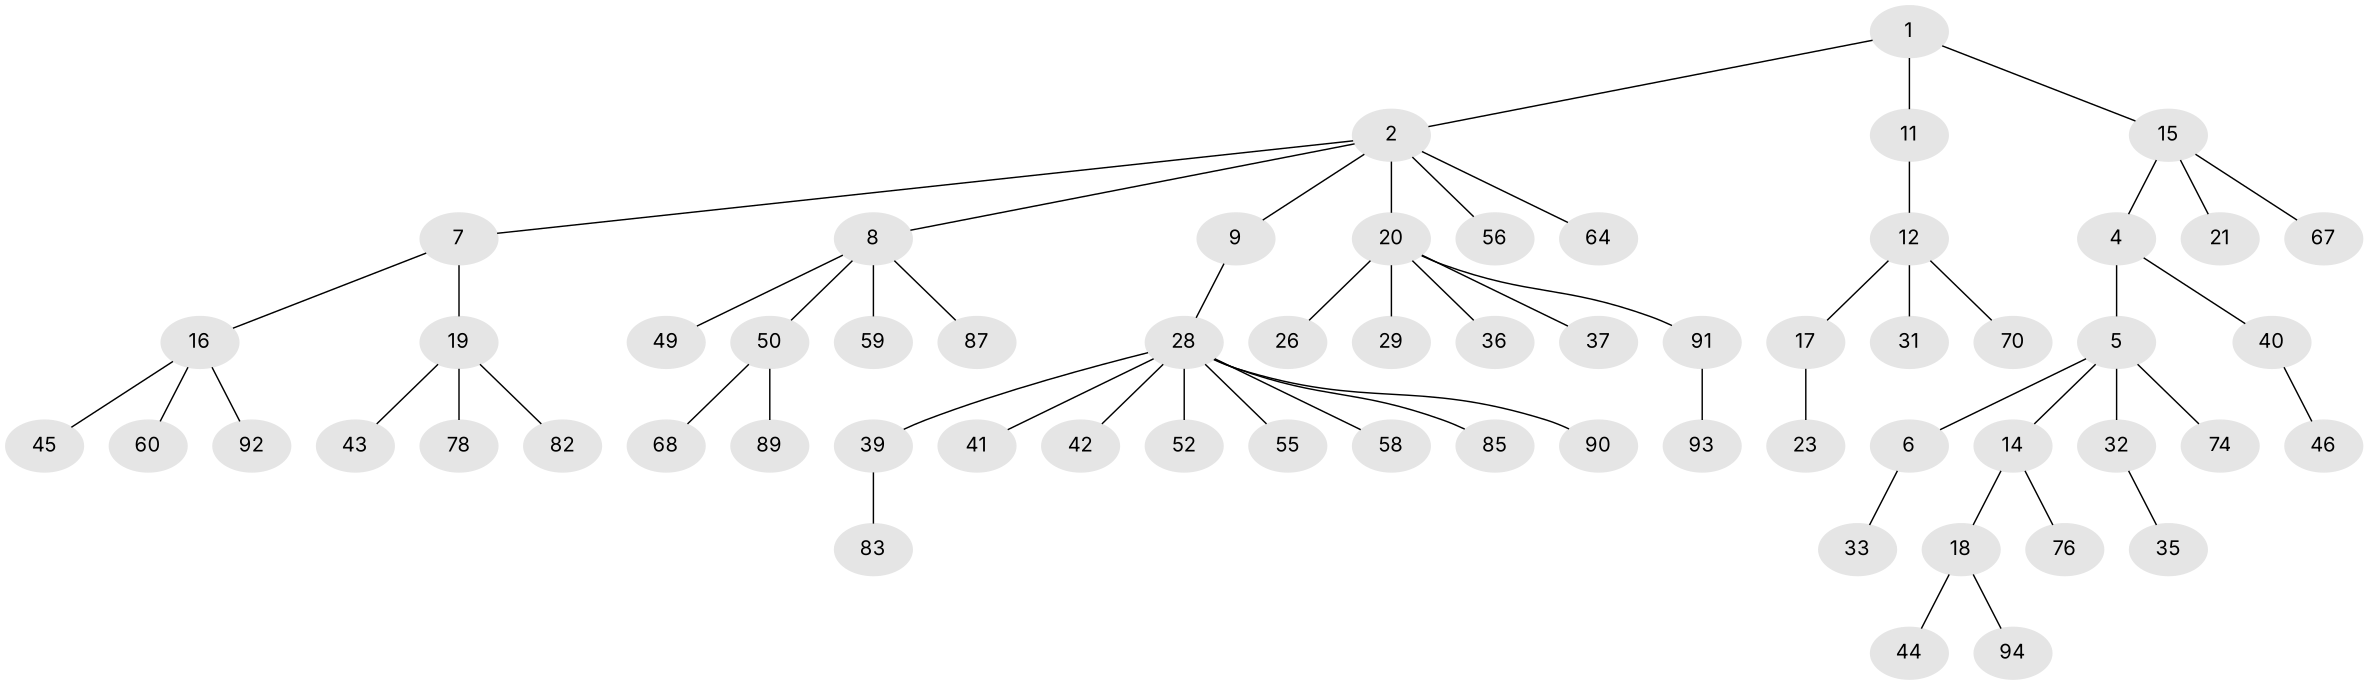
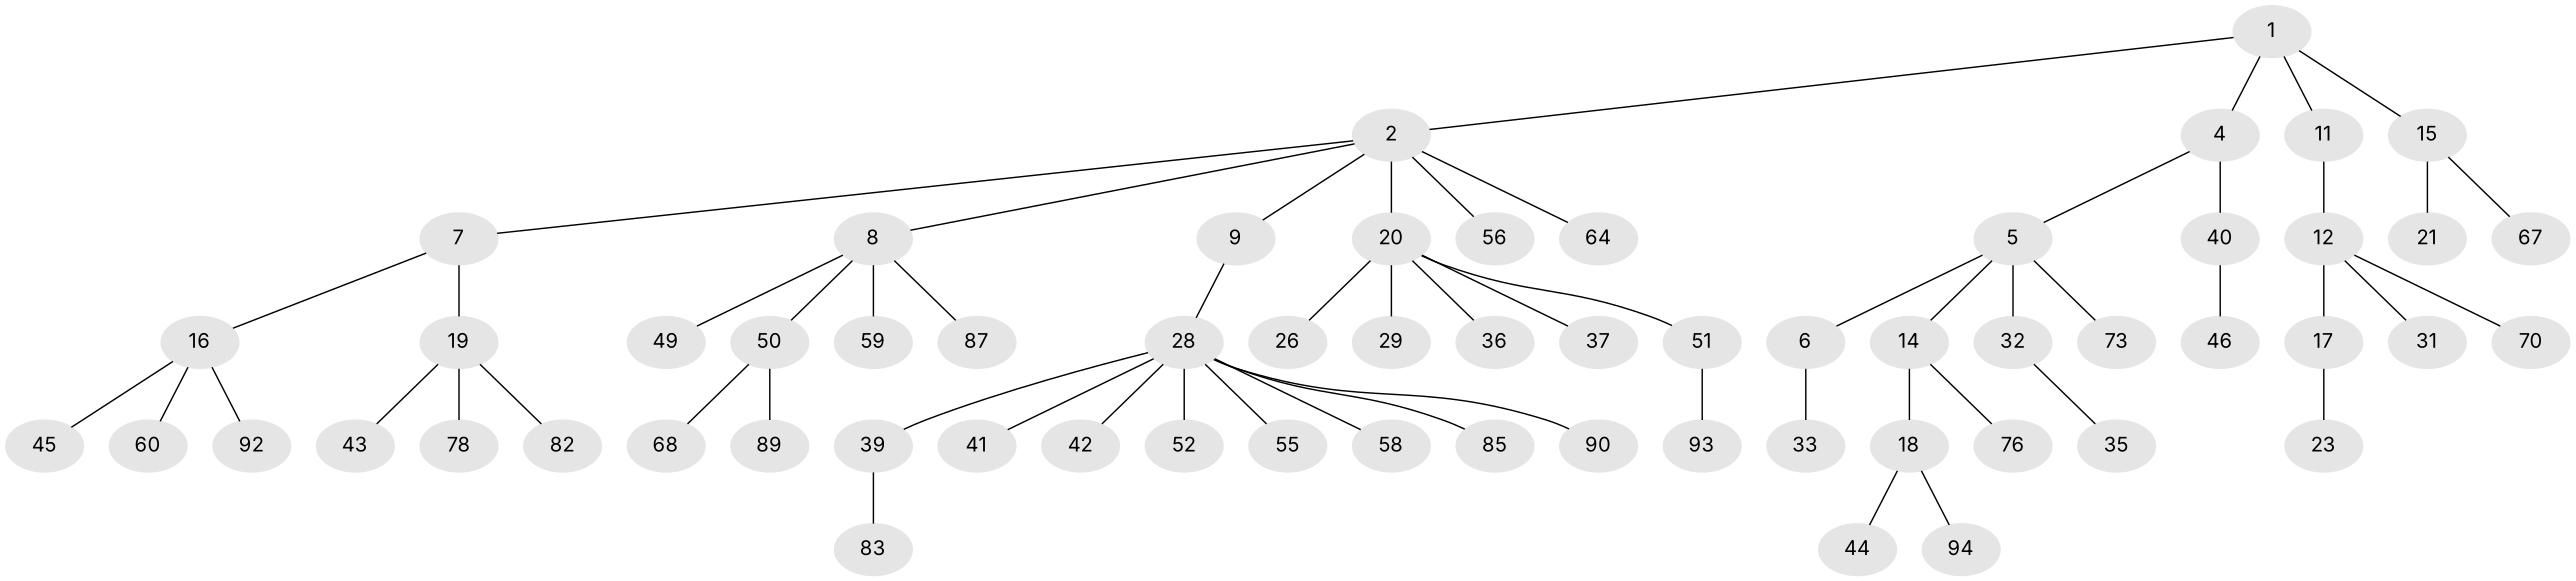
edge "15" -- "4": now "1" -- "4"
node "91": label "91" -> "51"
node "74": label "74" -> "73"
